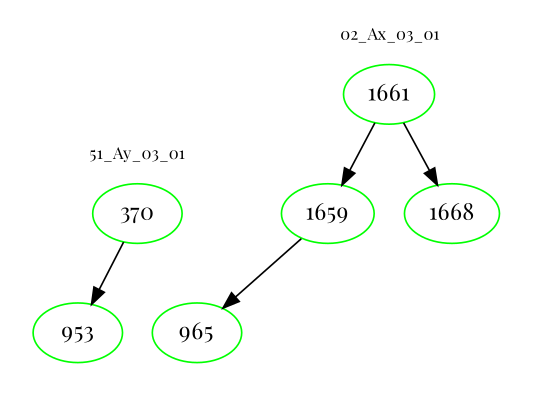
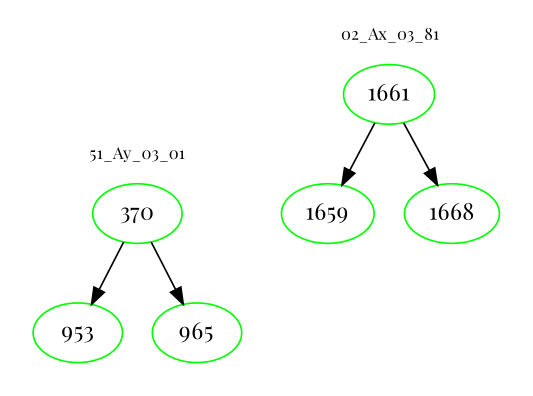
cluster "02_Ax_03_01": label "02_Ax_03_01" -> "02_Ax_03_81"
edge "1659" -> "965": now "370" -> "965"
